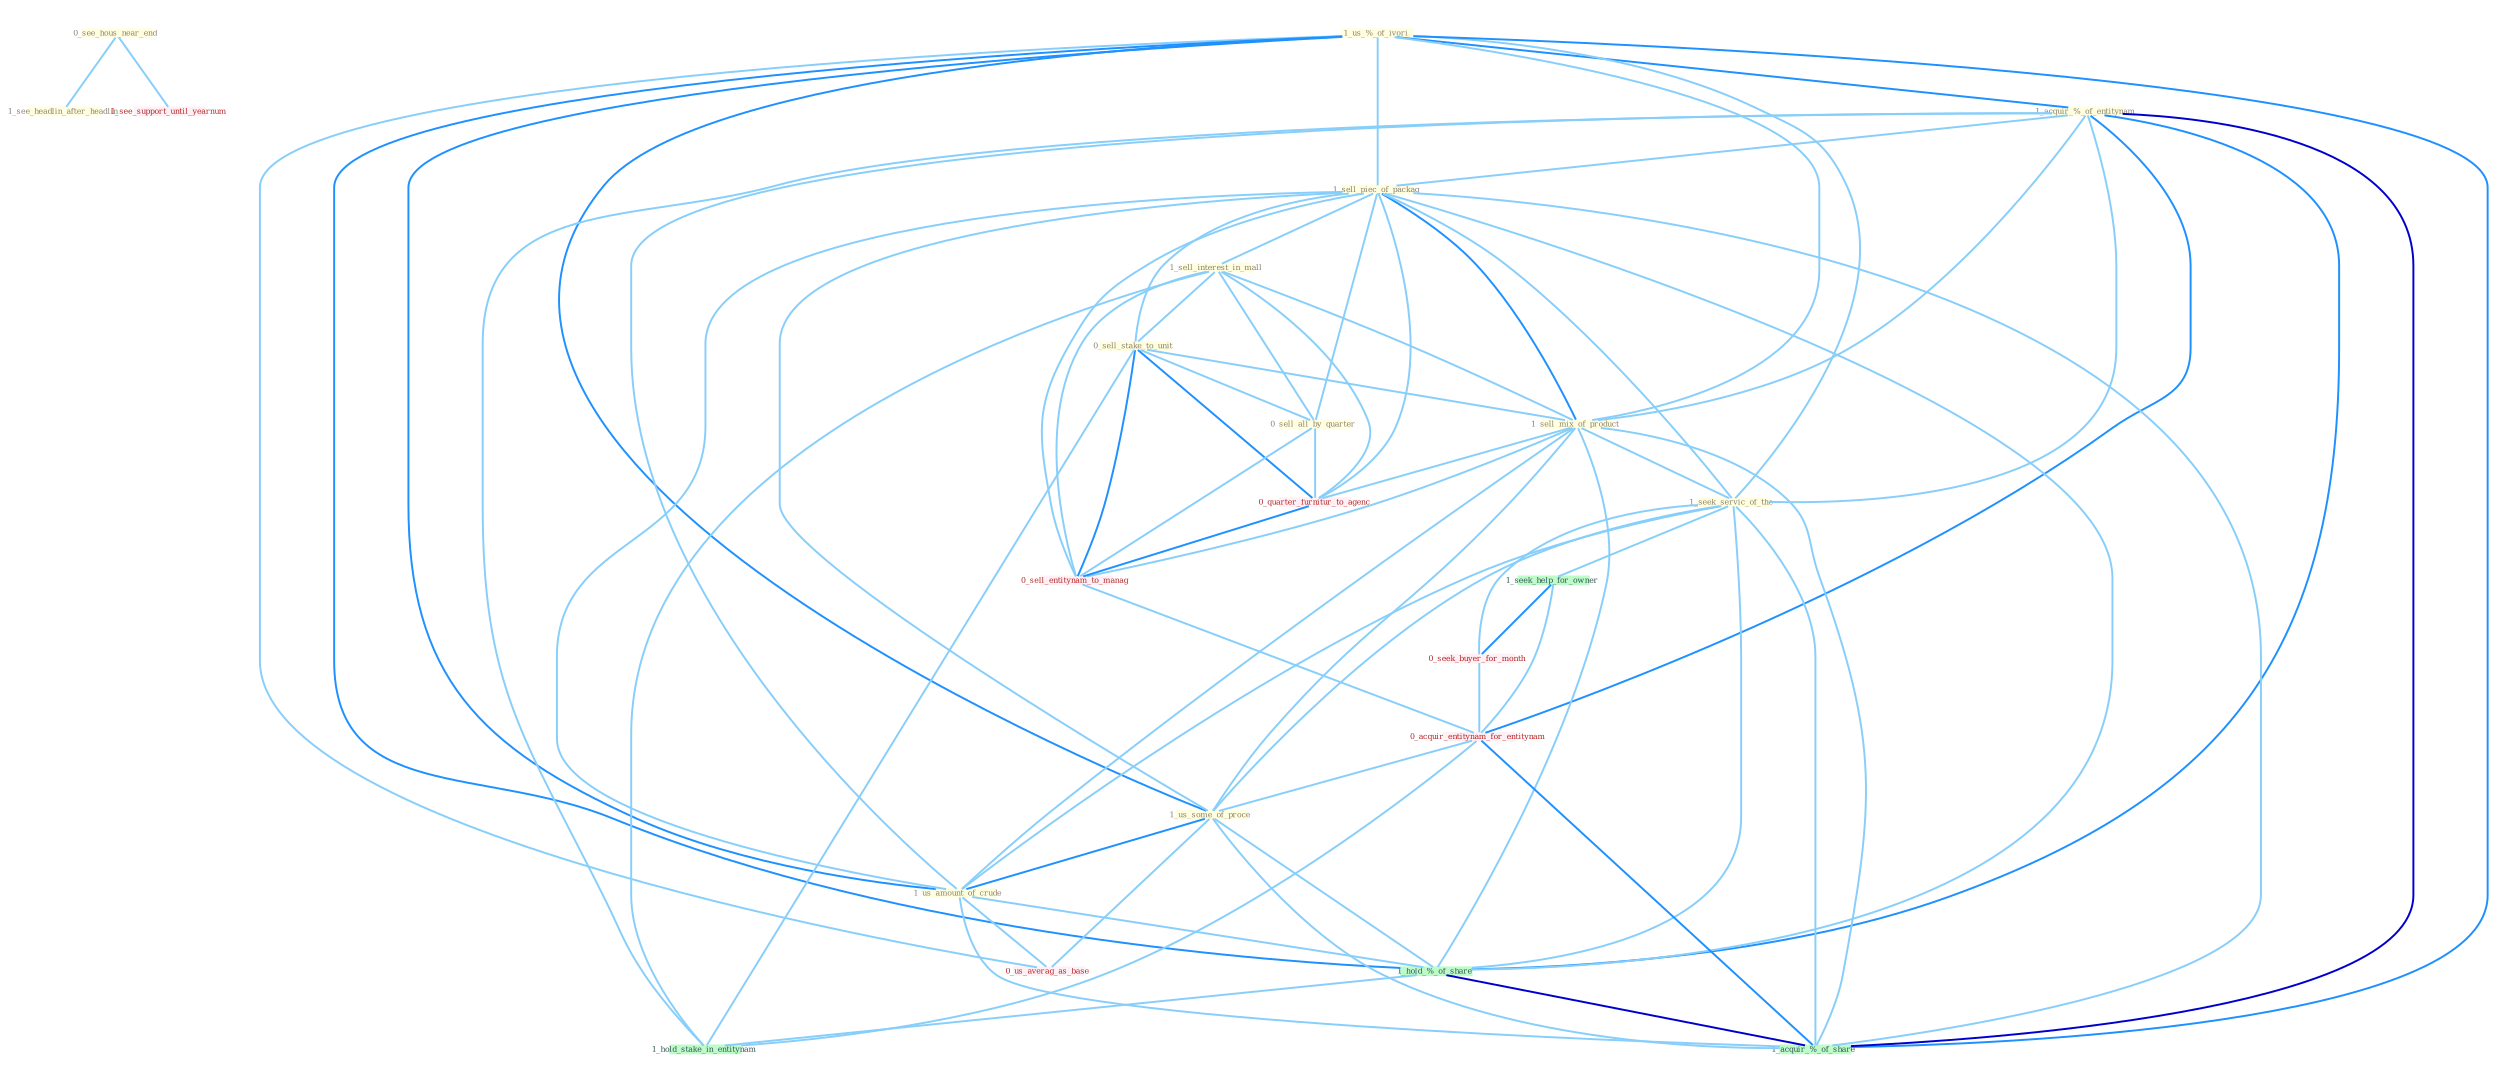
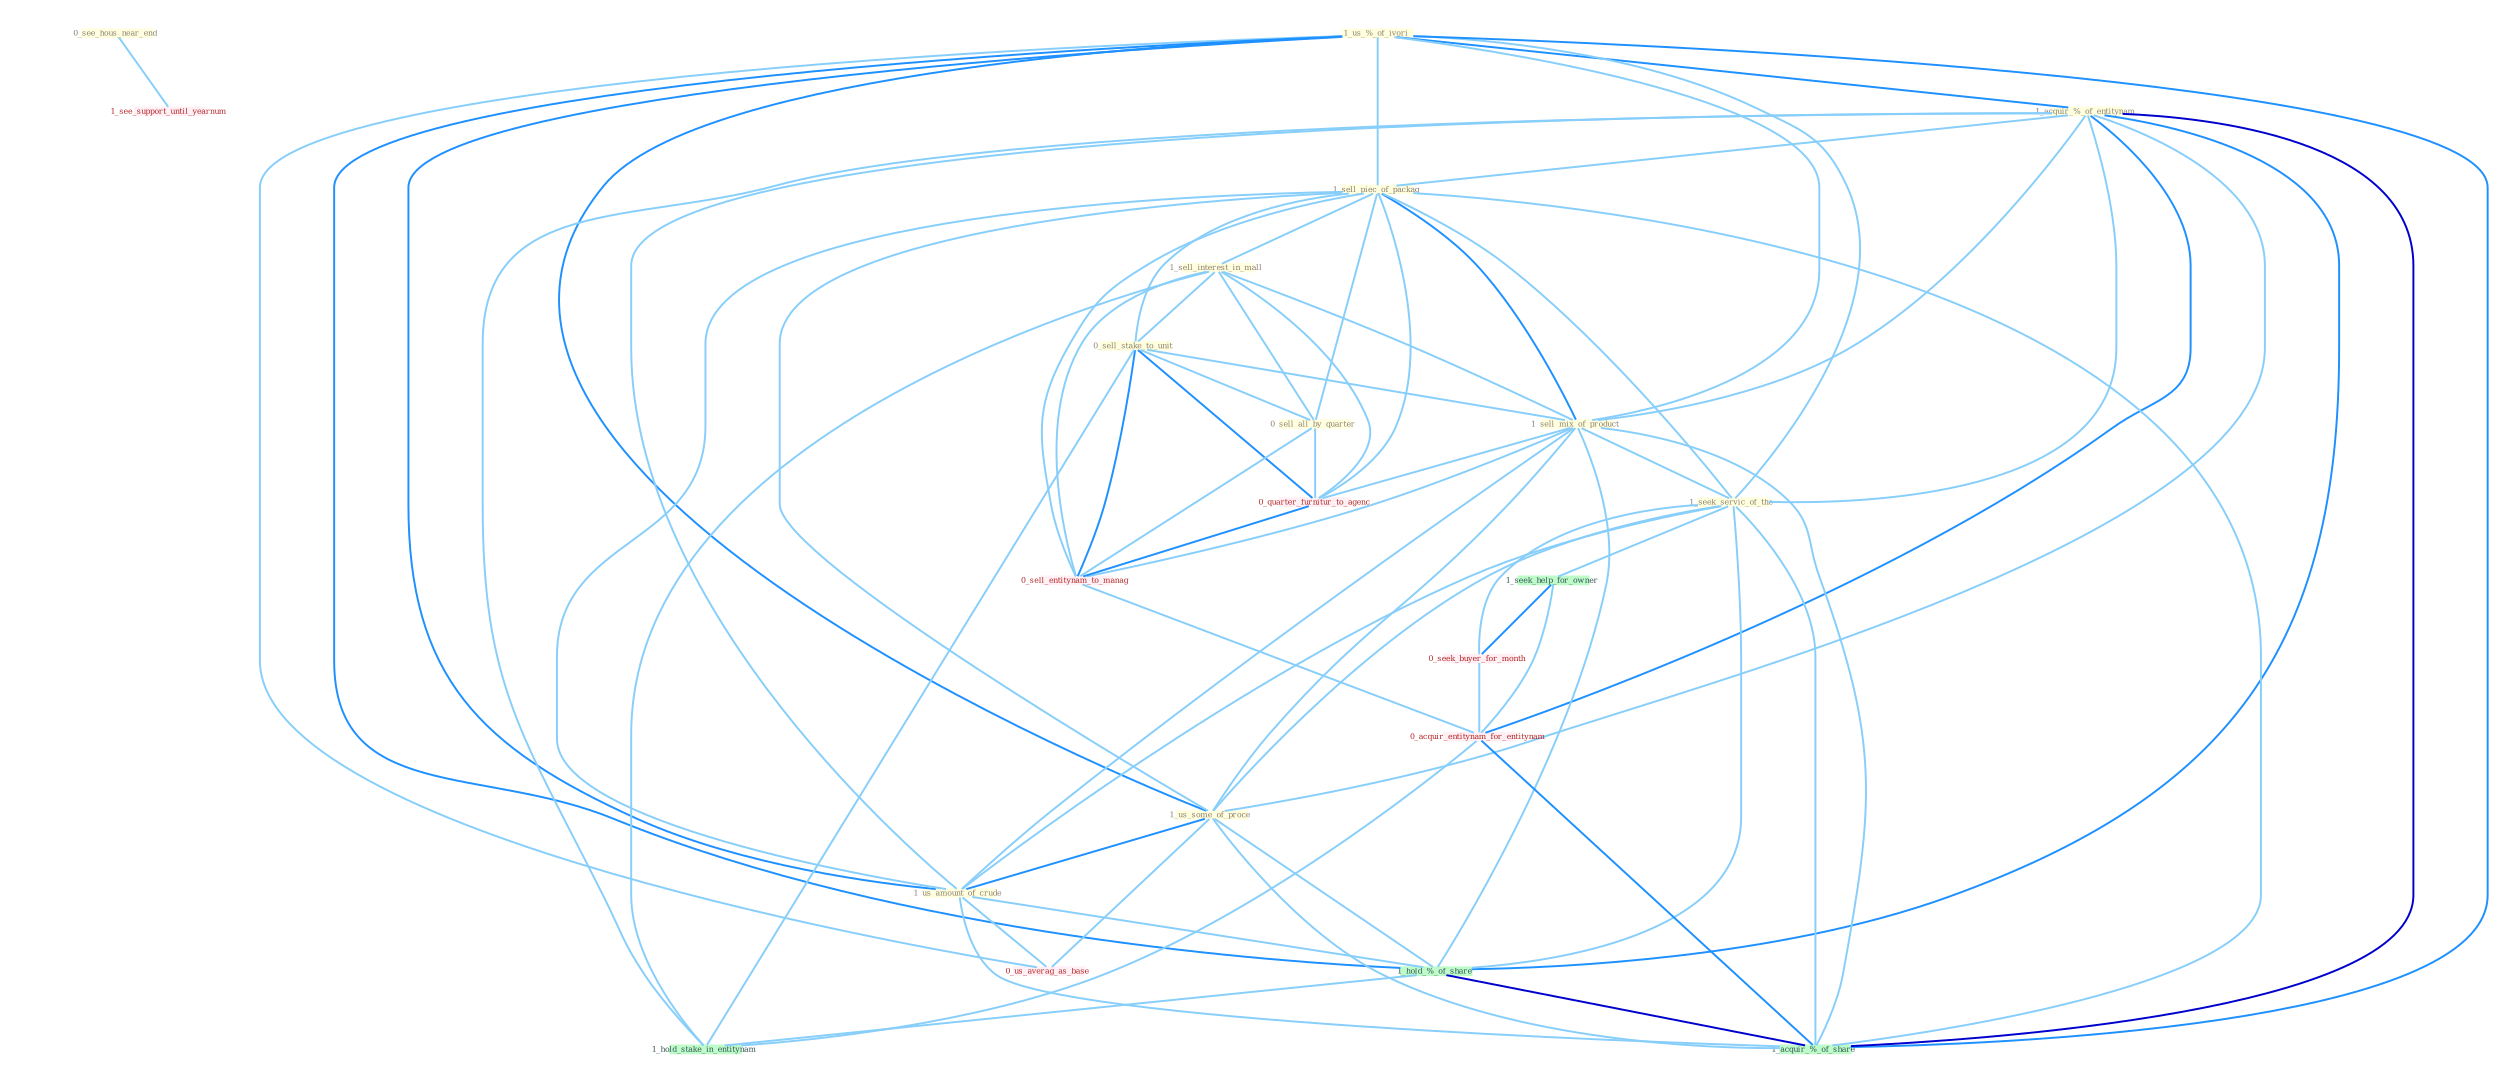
node "1_see_headlin_after_headlin": removed
edge "1_sell_piec_of_packag" -- "1_hold_%_of_share": removed
edge "0_acquir_entitynam_for_entitynam" -- "1_us_some_of_proce": now "1_acquir_%_of_entitynam" -- "1_us_some_of_proce"
